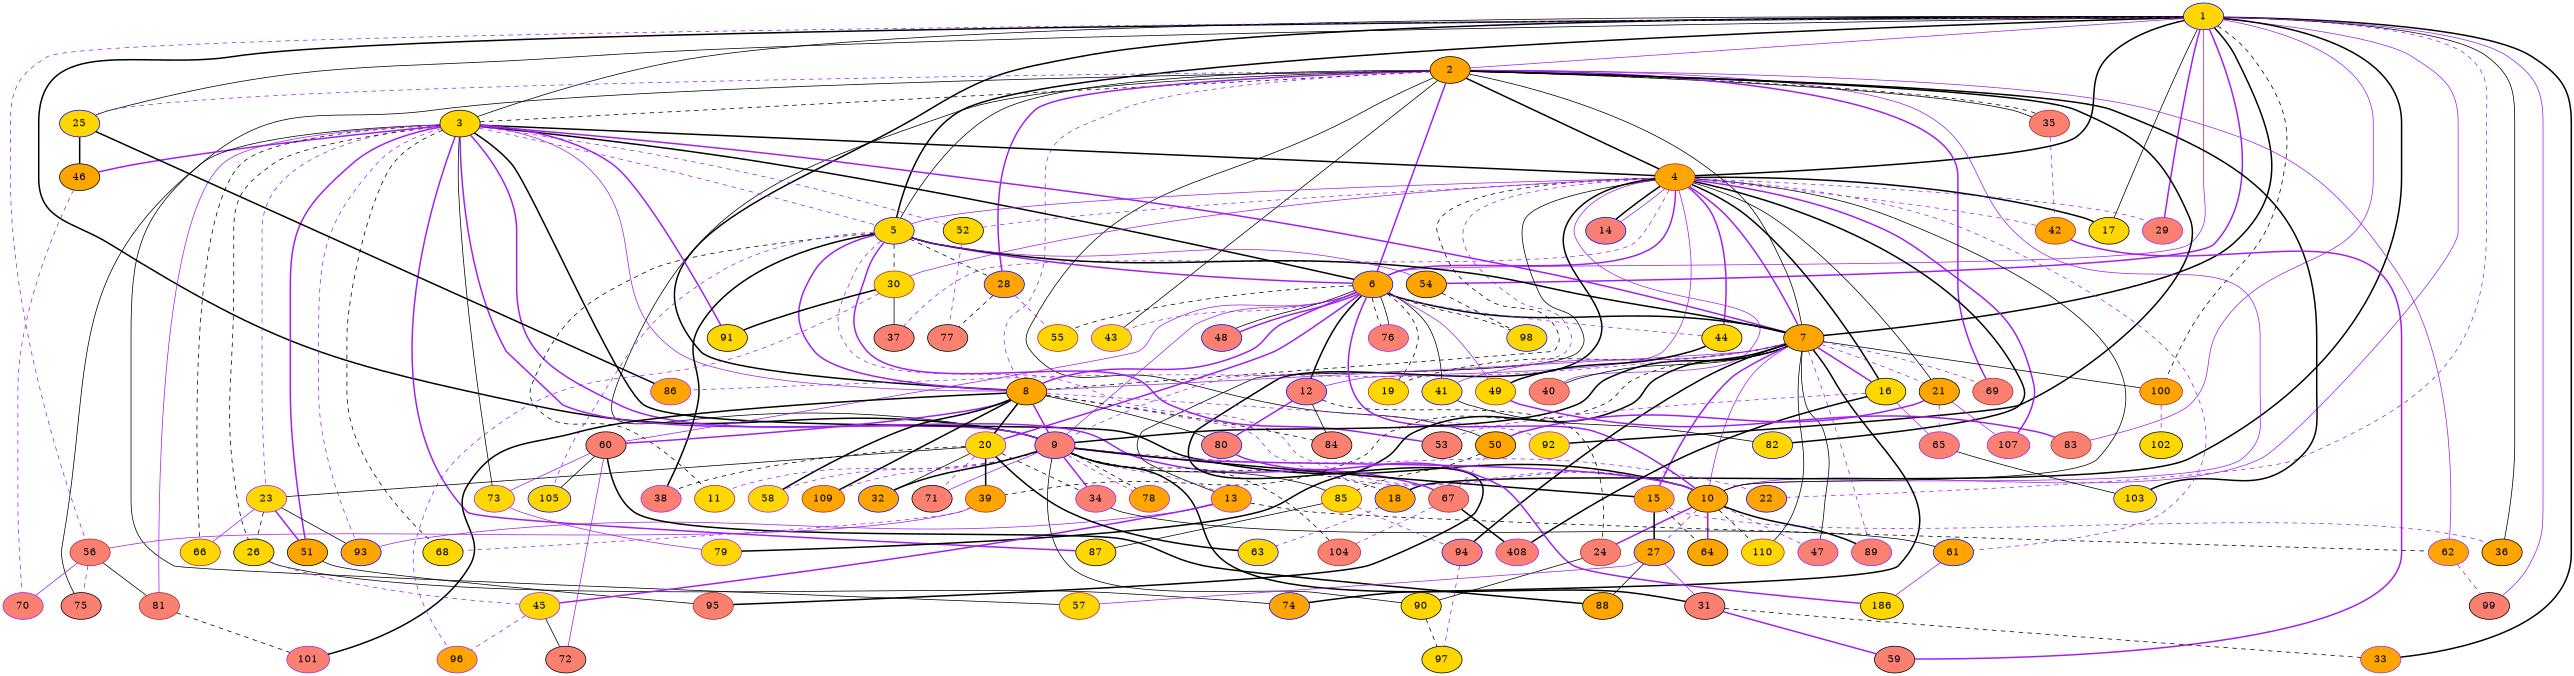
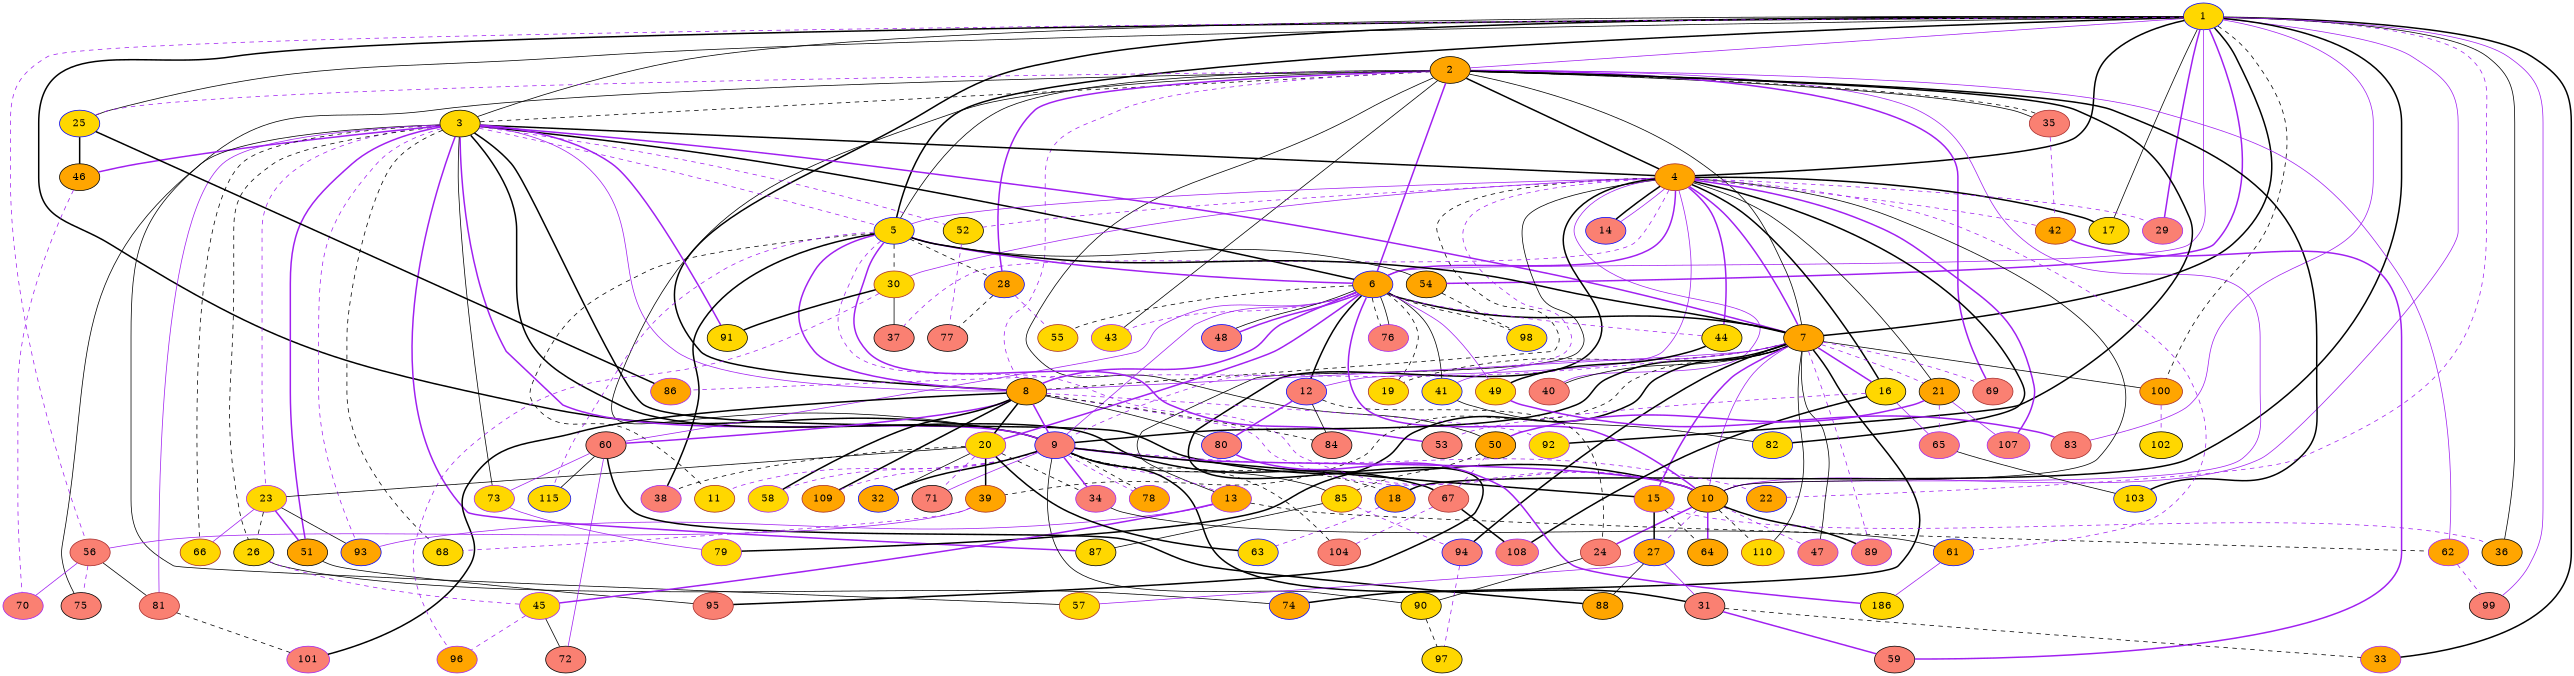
edge "5" -- "54": color purple -> black
edge "3" -- "67": color purple -> black
node "105": label "105" -> "115"
node "408": label "408" -> "108"
